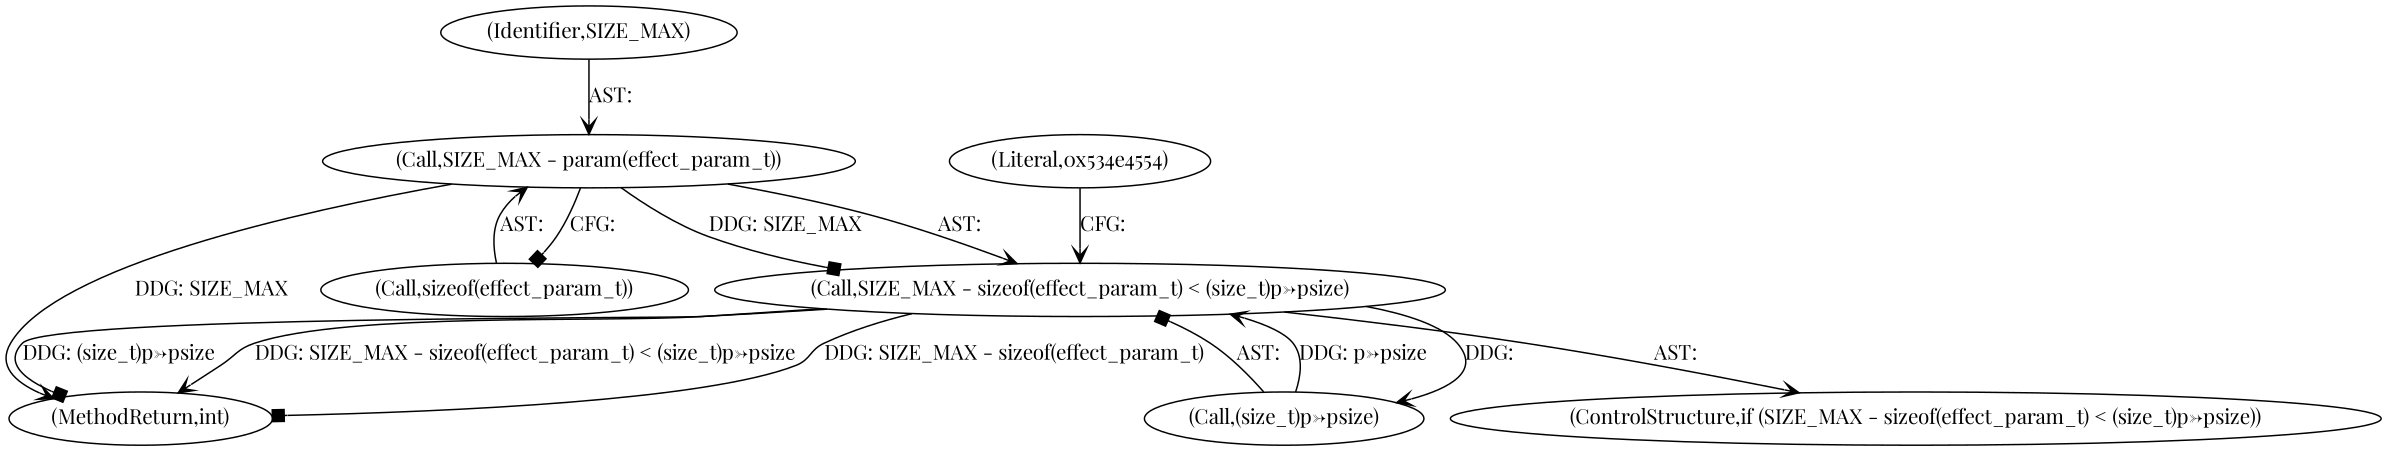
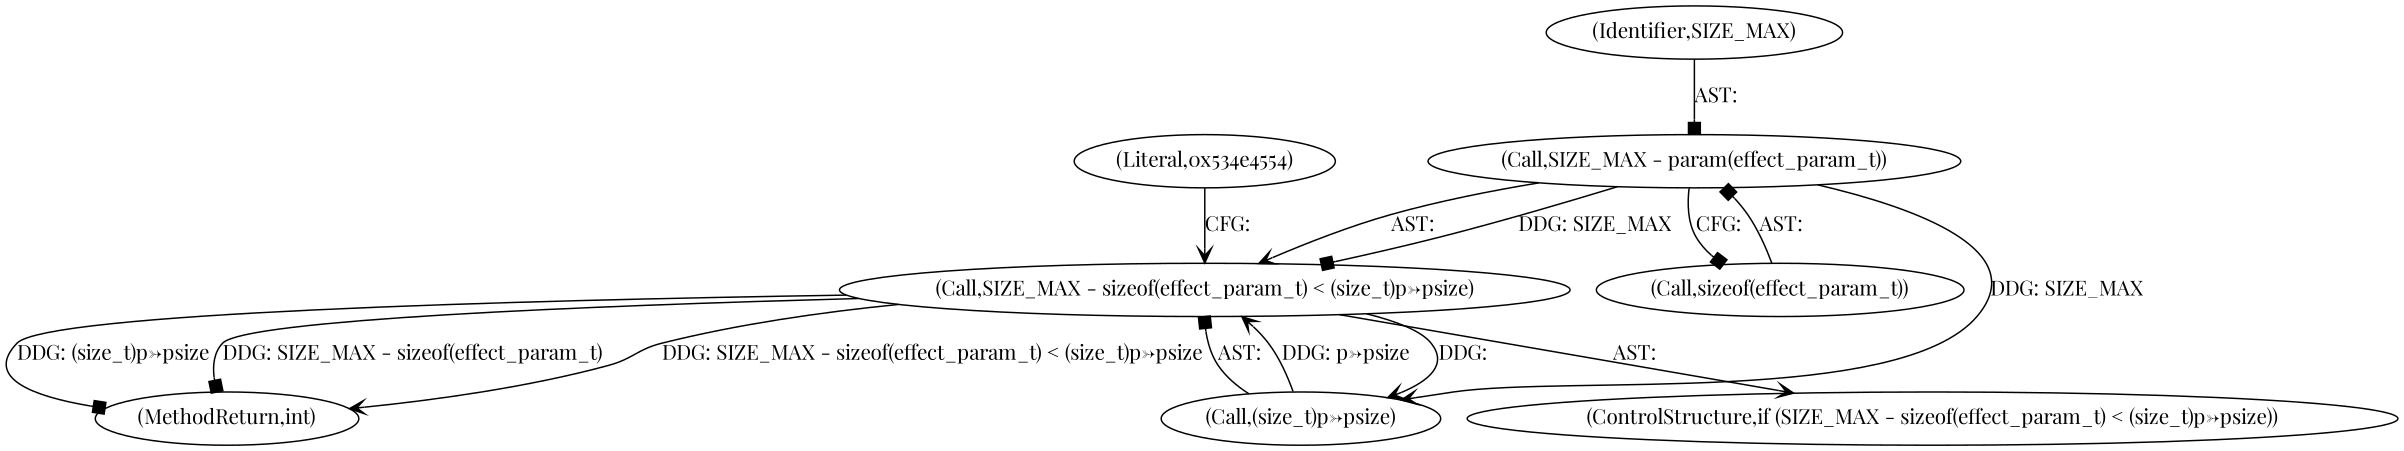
edge "(Identifier,SIZE_MAX)" -> "(Call,SIZE_MAX - param(effect_param_t))": arrowhead vee -> box
edge "(Call,sizeof(effect_param_t))" -> "(Call,SIZE_MAX - param(effect_param_t))": arrowhead vee -> box
edge "(Call,SIZE_MAX - param(effect_param_t))" -> "(MethodReturn,int)": now "(Call,SIZE_MAX - param(effect_param_t))" -> "(Call,(size_t)p->psize)"
